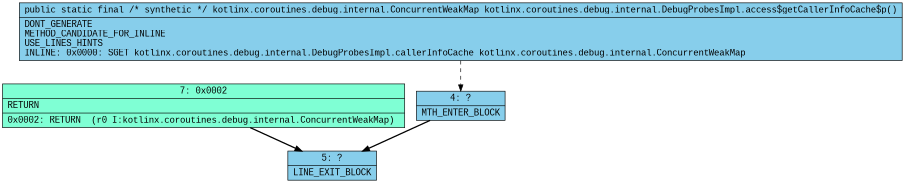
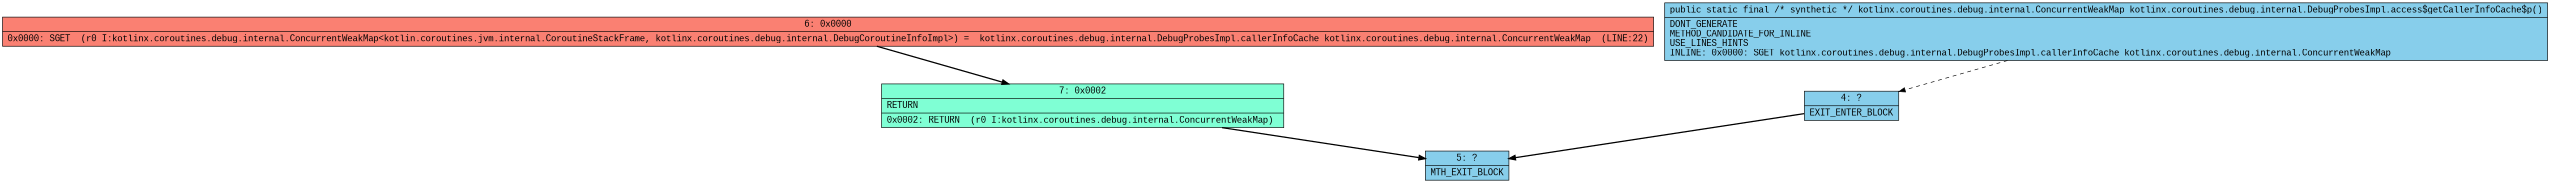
node "6: 0x0000": added
node "4: ?": text "MTH_ENTER_BLOCK" -> "EXIT_ENTER_BLOCK"
node "5: ?": text "LINE_EXIT_BLOCK" -> "MTH_EXIT_BLOCK"
